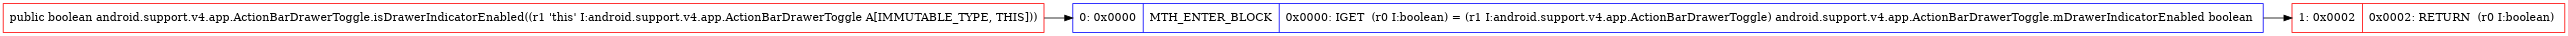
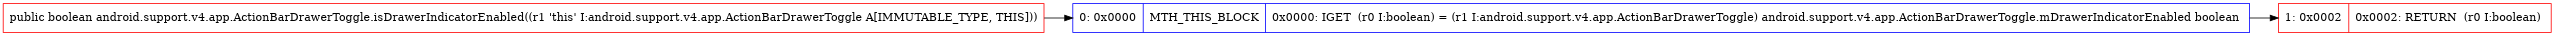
node "0: 0x0000": text "MTH_ENTER_BLOCK" -> "MTH_THIS_BLOCK"
